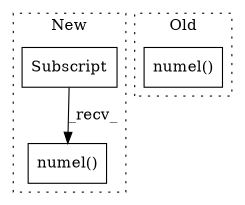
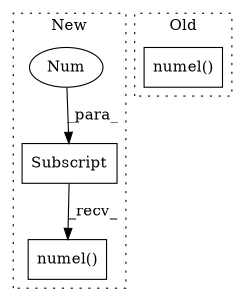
node "Num": added
